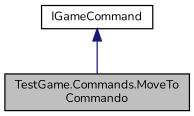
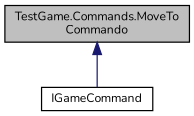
edge "TestGame.Commands.MoveTo Commando" -> "IGameCommand": reversed
